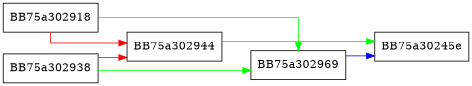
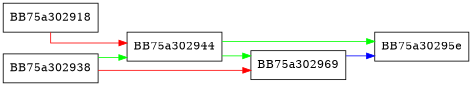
edge "BB75a302918" -> "BB75a302969": now "BB75a302944" -> "BB75a302969"
node "BB75a30245e": label "BB75a30245e" -> "BB75a30295e"
edge "BB75a302938" -> "BB75a302944": color red -> green
edge "BB75a302938" -> "BB75a302969": color green -> red
